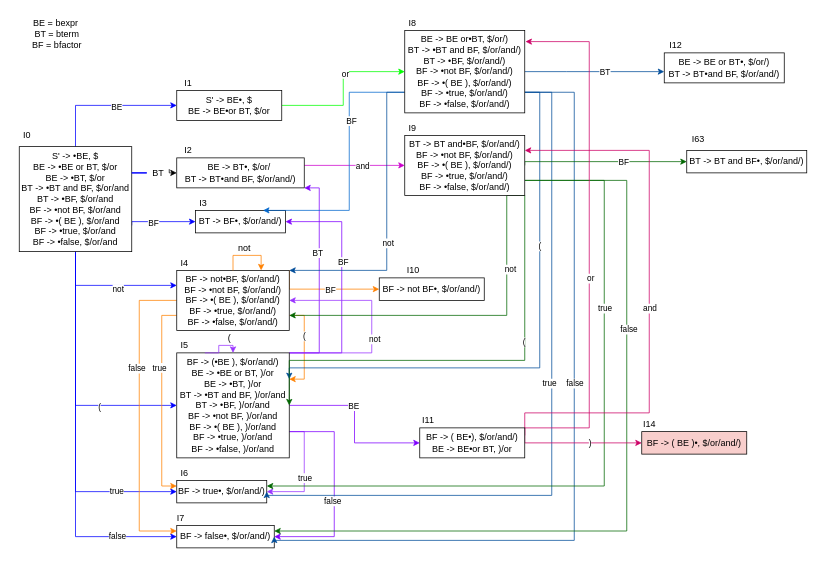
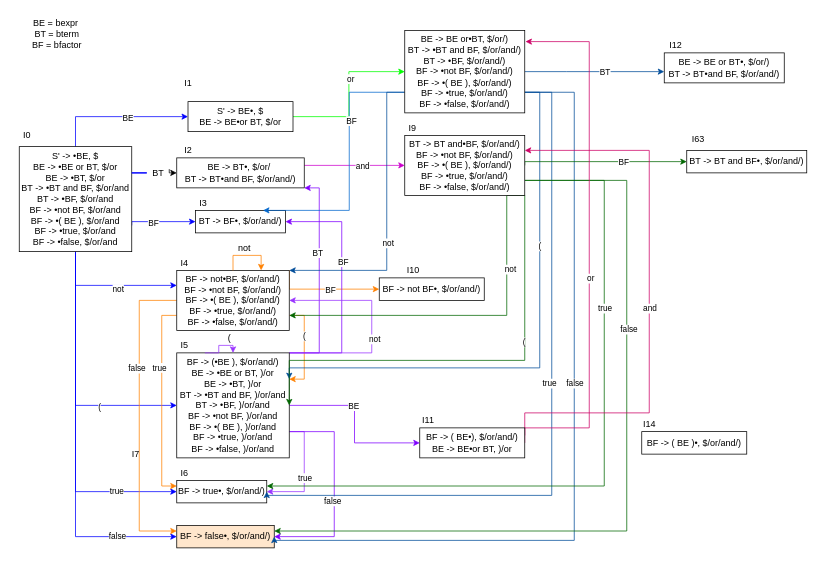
node "I8": removed
node "S' -> BE•, $ BE -> BE•or BT, $/or": moved (229, 105) -> (240, 117)
edge "BF -> ( BE•), $/or/and/) BE -> BE•or BT, )/or" -> "BF -> ( BE )•, $/or/and/)": removed, label ")"
node "BF -> ( BE )•, $/or/and/)": fillcolor #f8cecc -> #ffffff
node "I7": moved (180, 518) -> (135, 454)
node "BF -> false•, $/or/and/)": fillcolor #ffffff -> #ffe6cc
